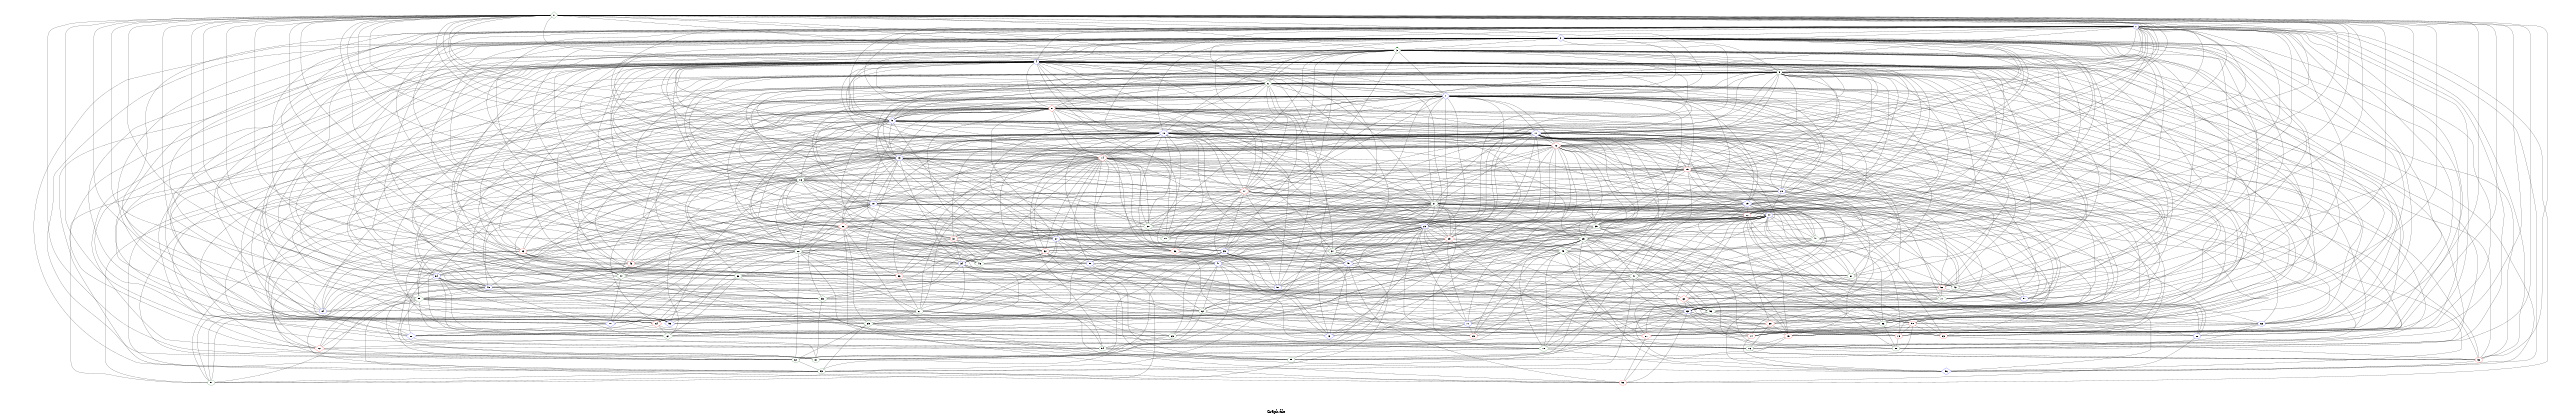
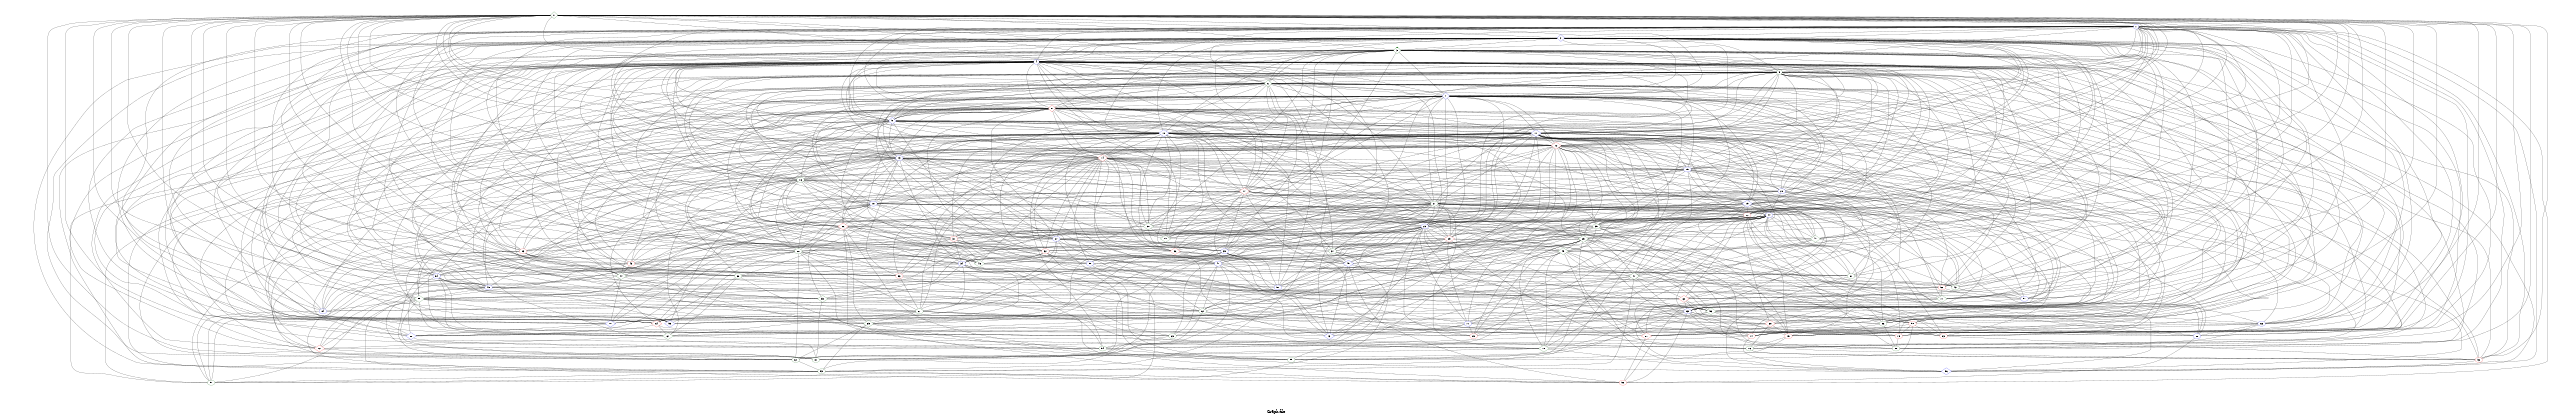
edge "3" -- "58": removed
node "15": color red -> blue
edge "35" -- "45": added
edge "54" -- "76": removed
